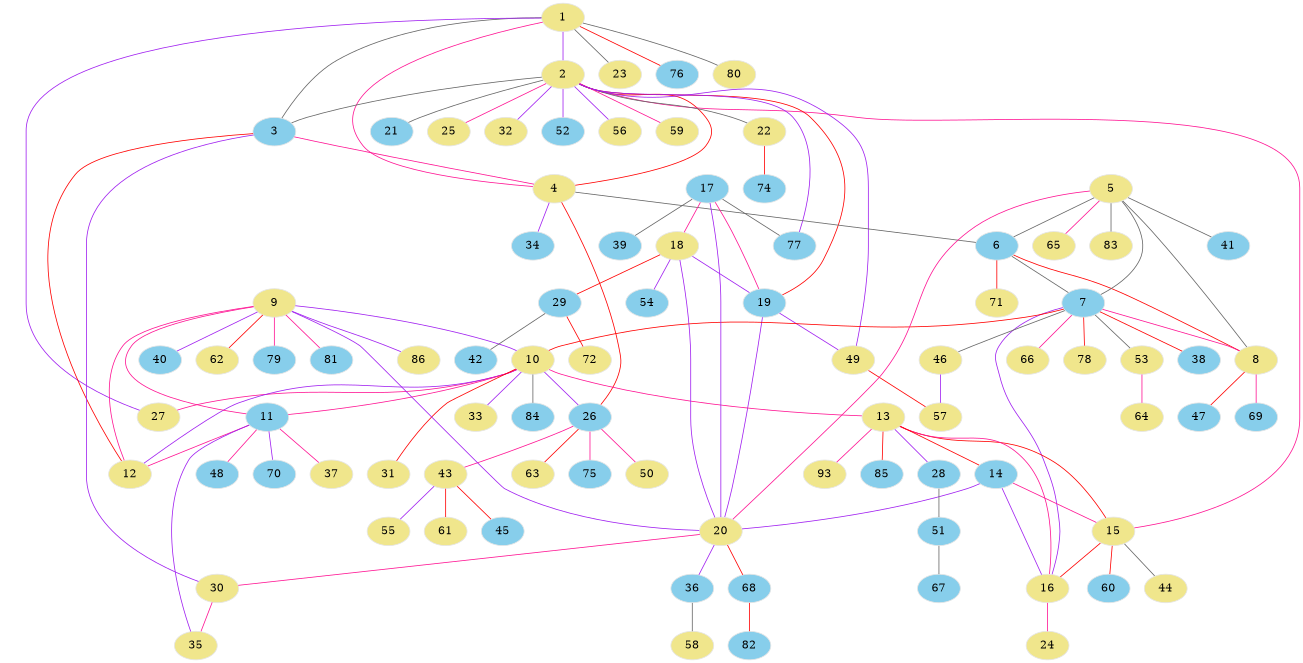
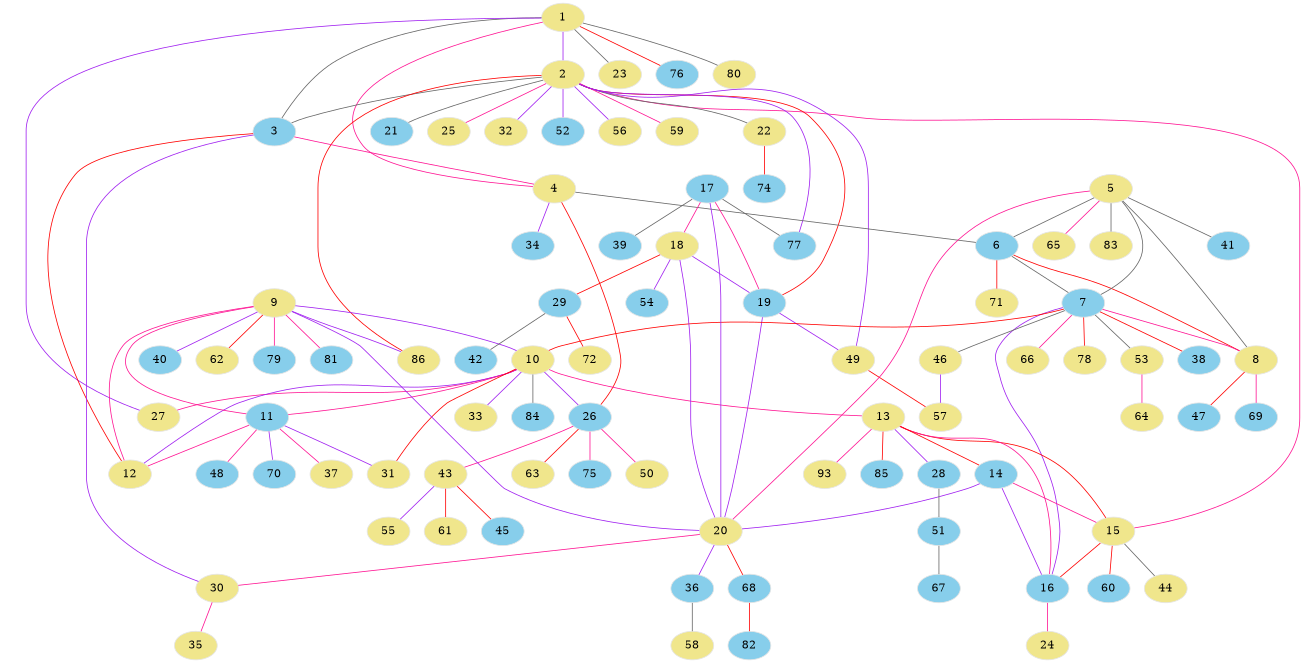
edge "2" -- "4": now "2" -- "86"
edge "11" -- "35": now "11" -- "31"
node "16": fillcolor khaki -> skyblue
